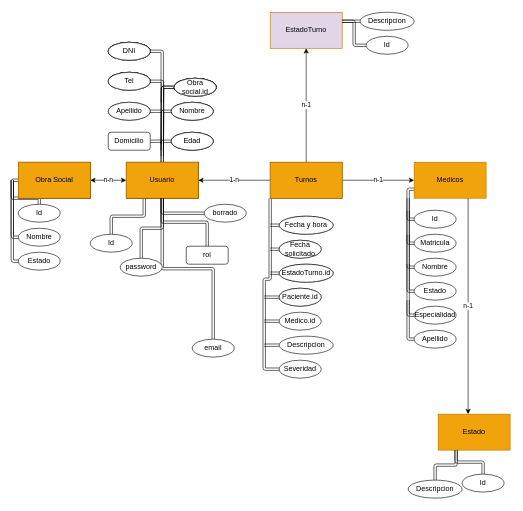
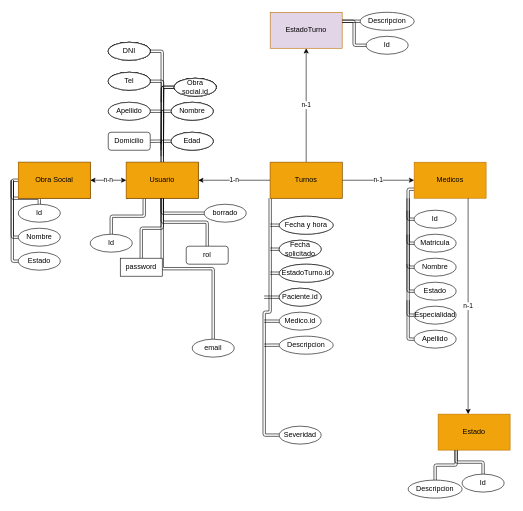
node "password": shape ellipse -> rectangle
node "Severidad": moved (300, 369) -> (300, 435)
